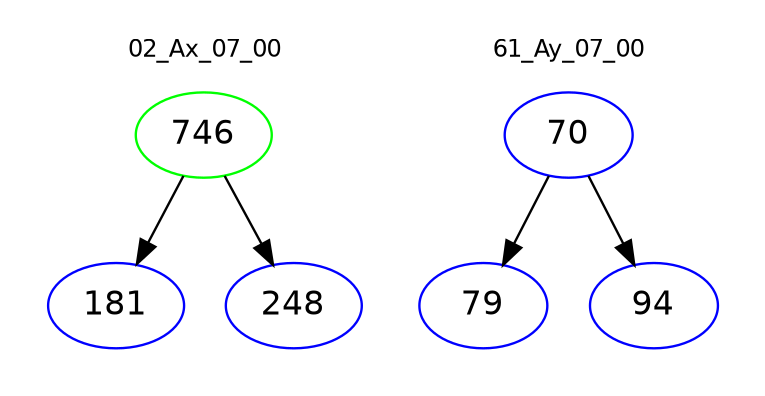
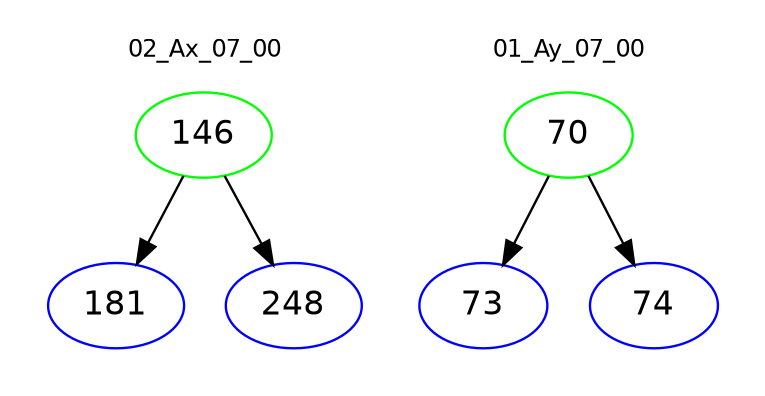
cluster "61_Ay_07_00": label "61_Ay_07_00" -> "01_Ay_07_00"
node "746": label "746" -> "146"
node "70": color blue -> green
node "79": label "79" -> "73"
node "94": label "94" -> "74"
